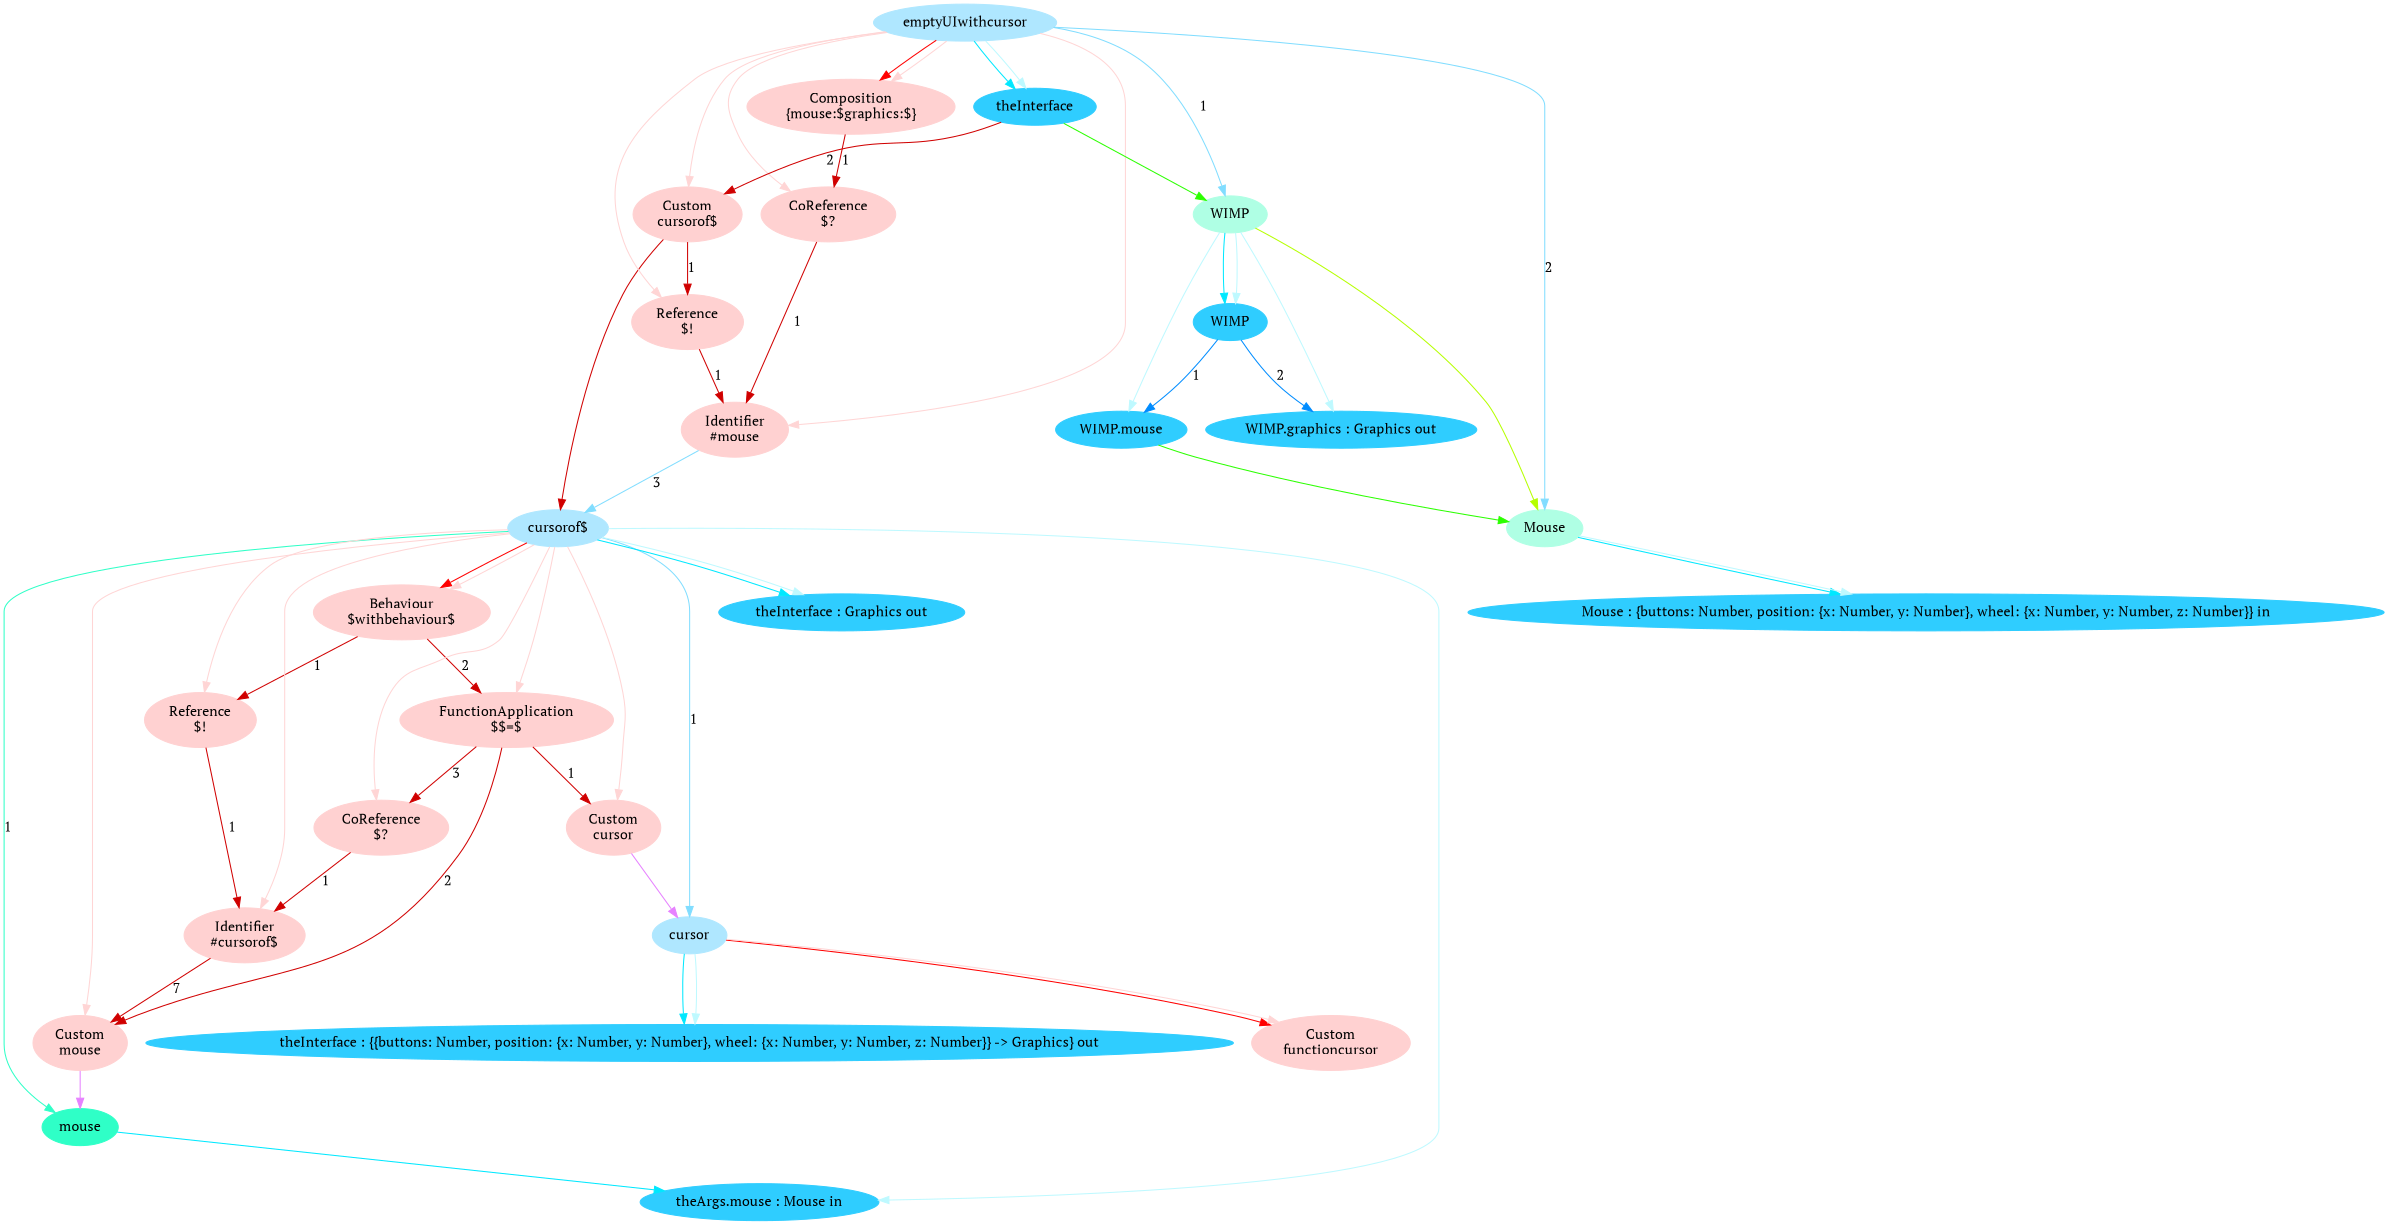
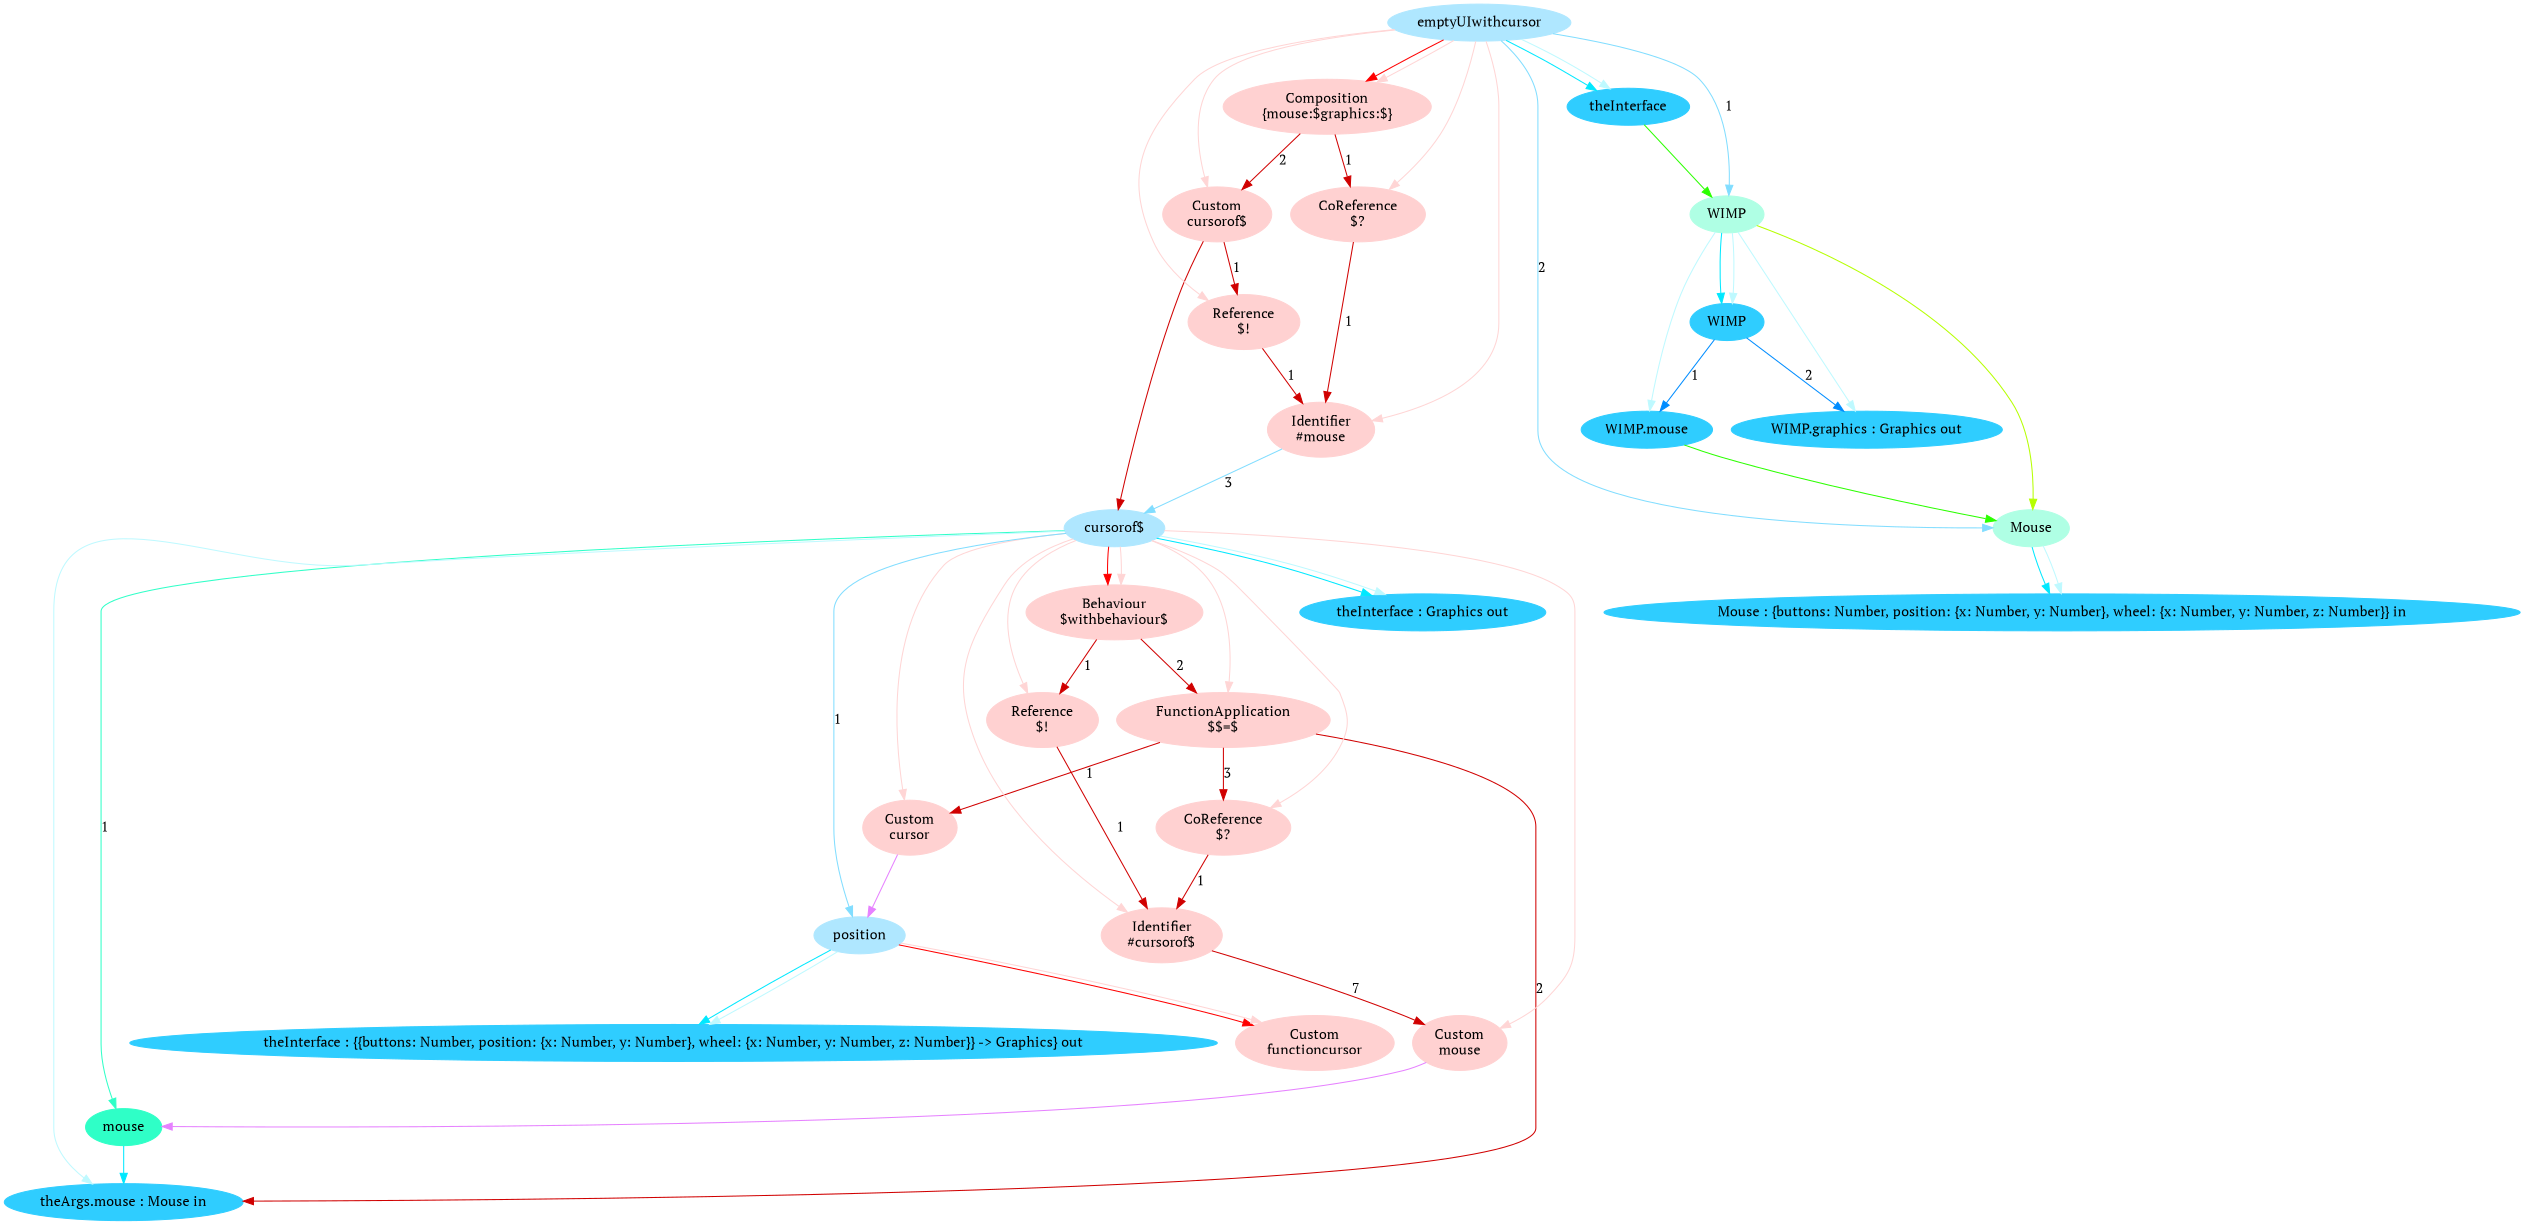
edge "theInterface" -> "Custom cursorof$": now "Composition {mouse:$graphics:$}" -> "Custom cursorof$"
node "cursor": label "cursor" -> "position"
edge "FunctionApplication $$=$" -> "Custom mouse": now "FunctionApplication $$=$" -> "theArgs.mouse : Mouse in"
